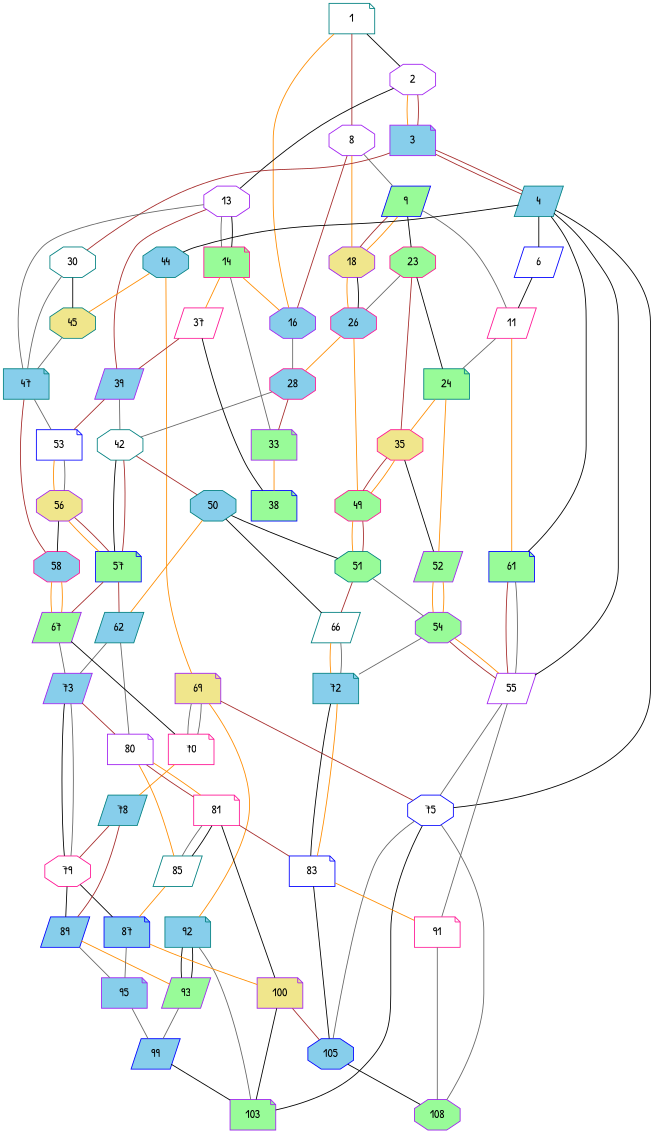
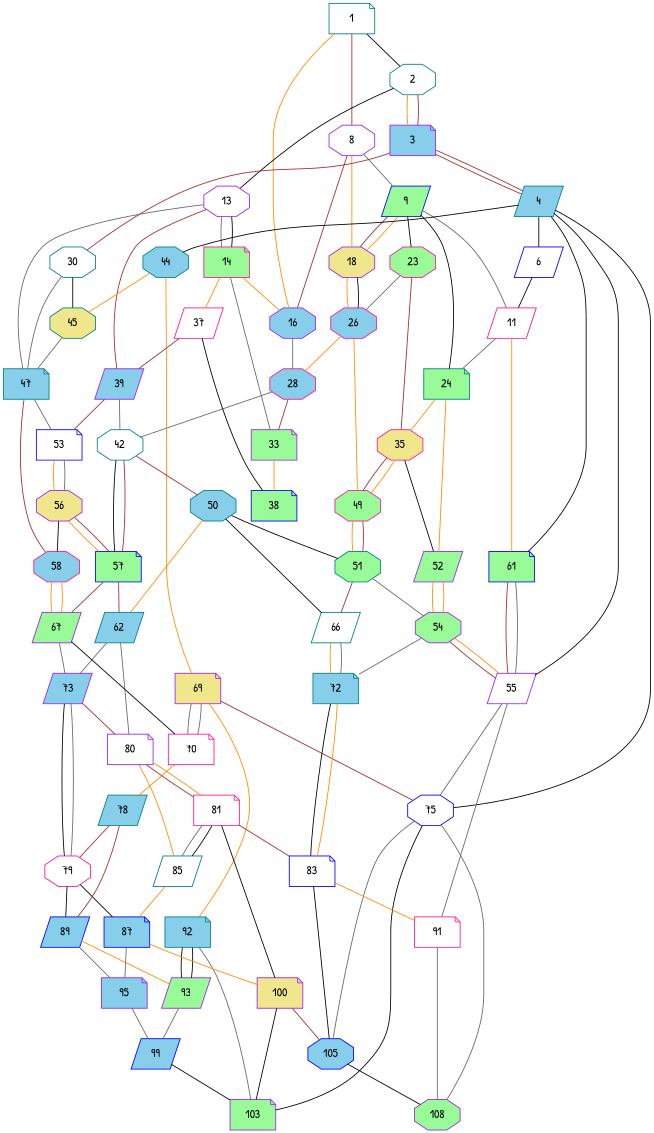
node "2": color purple -> teal
edge "23" -- "24": now "9" -- "24"
